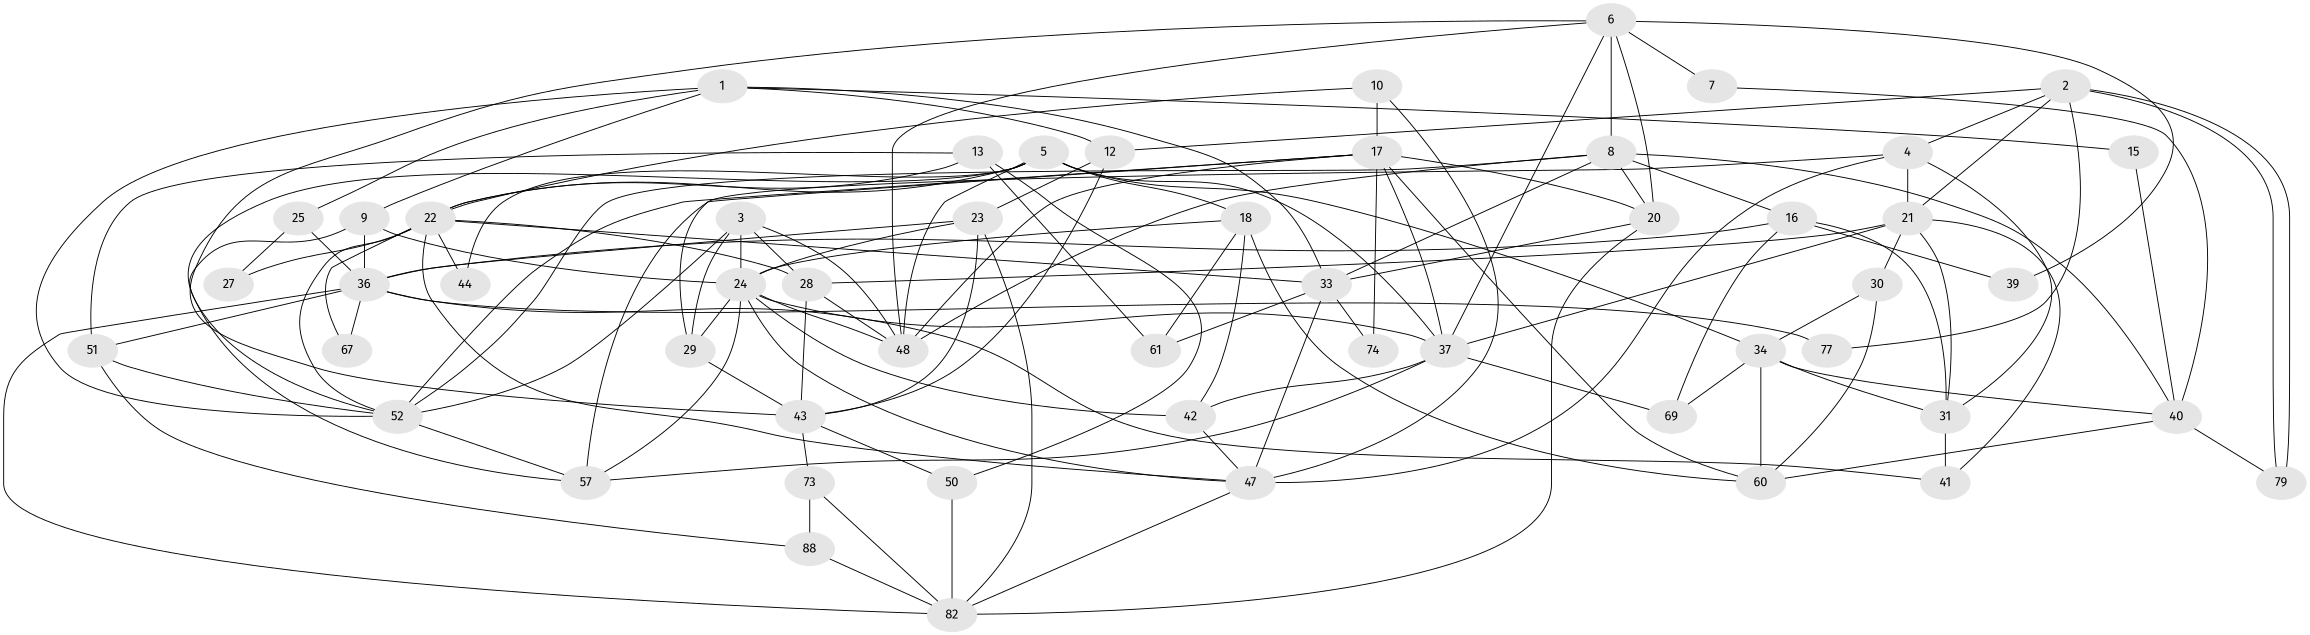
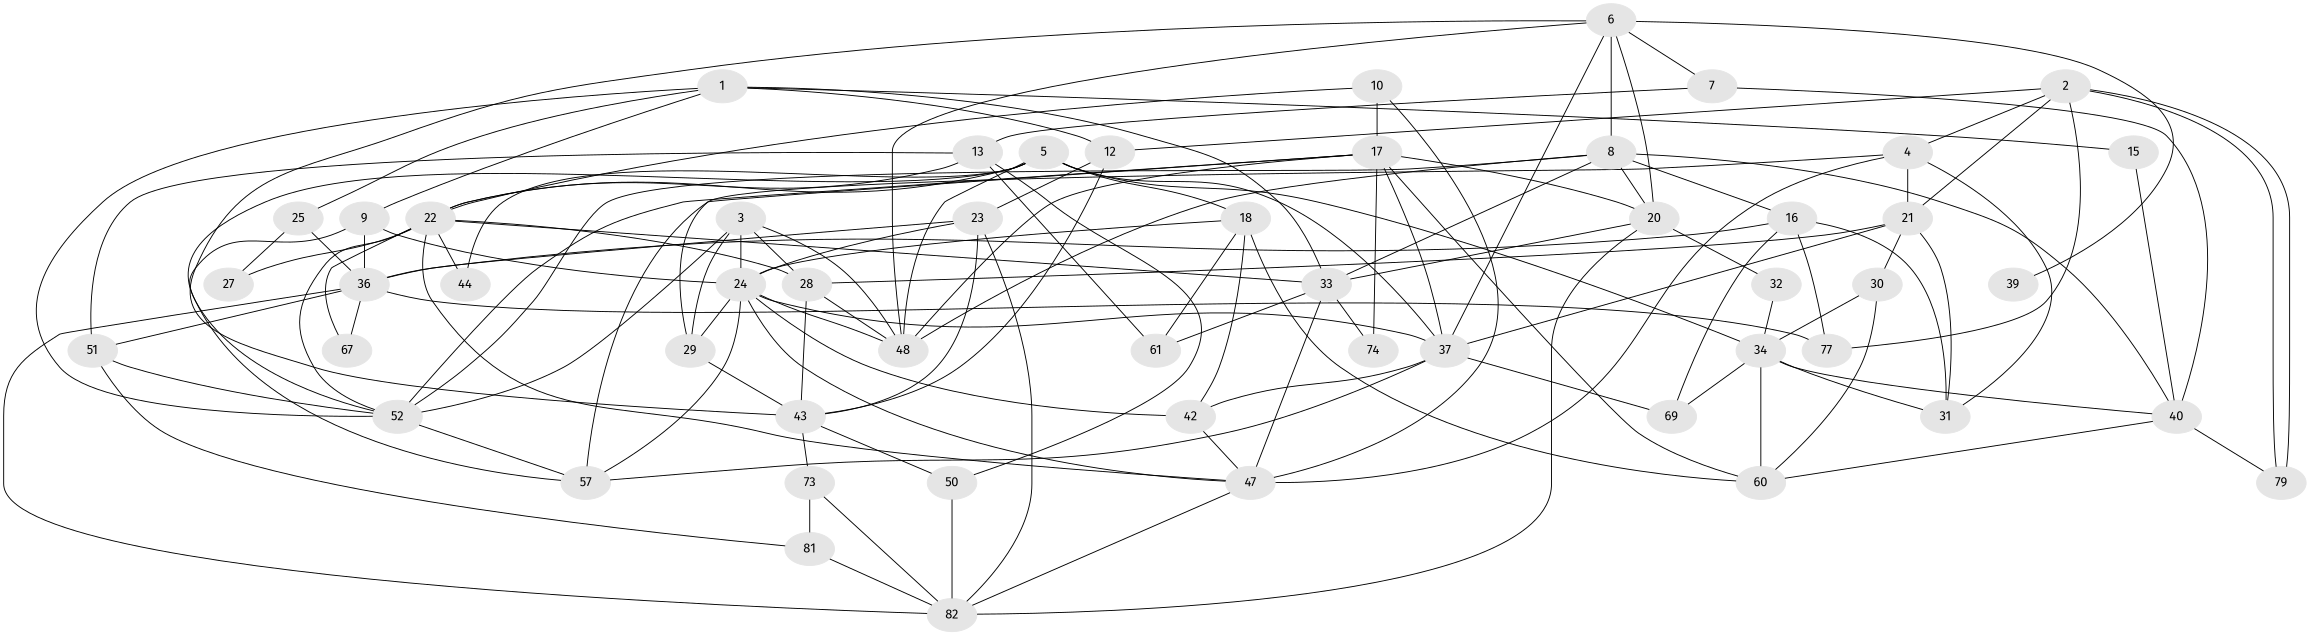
edge "7" -- "13": added
edge "16" -- "39": now "16" -- "77"
node "32": added
node "41": removed
node "88": label "88" -> "81"
